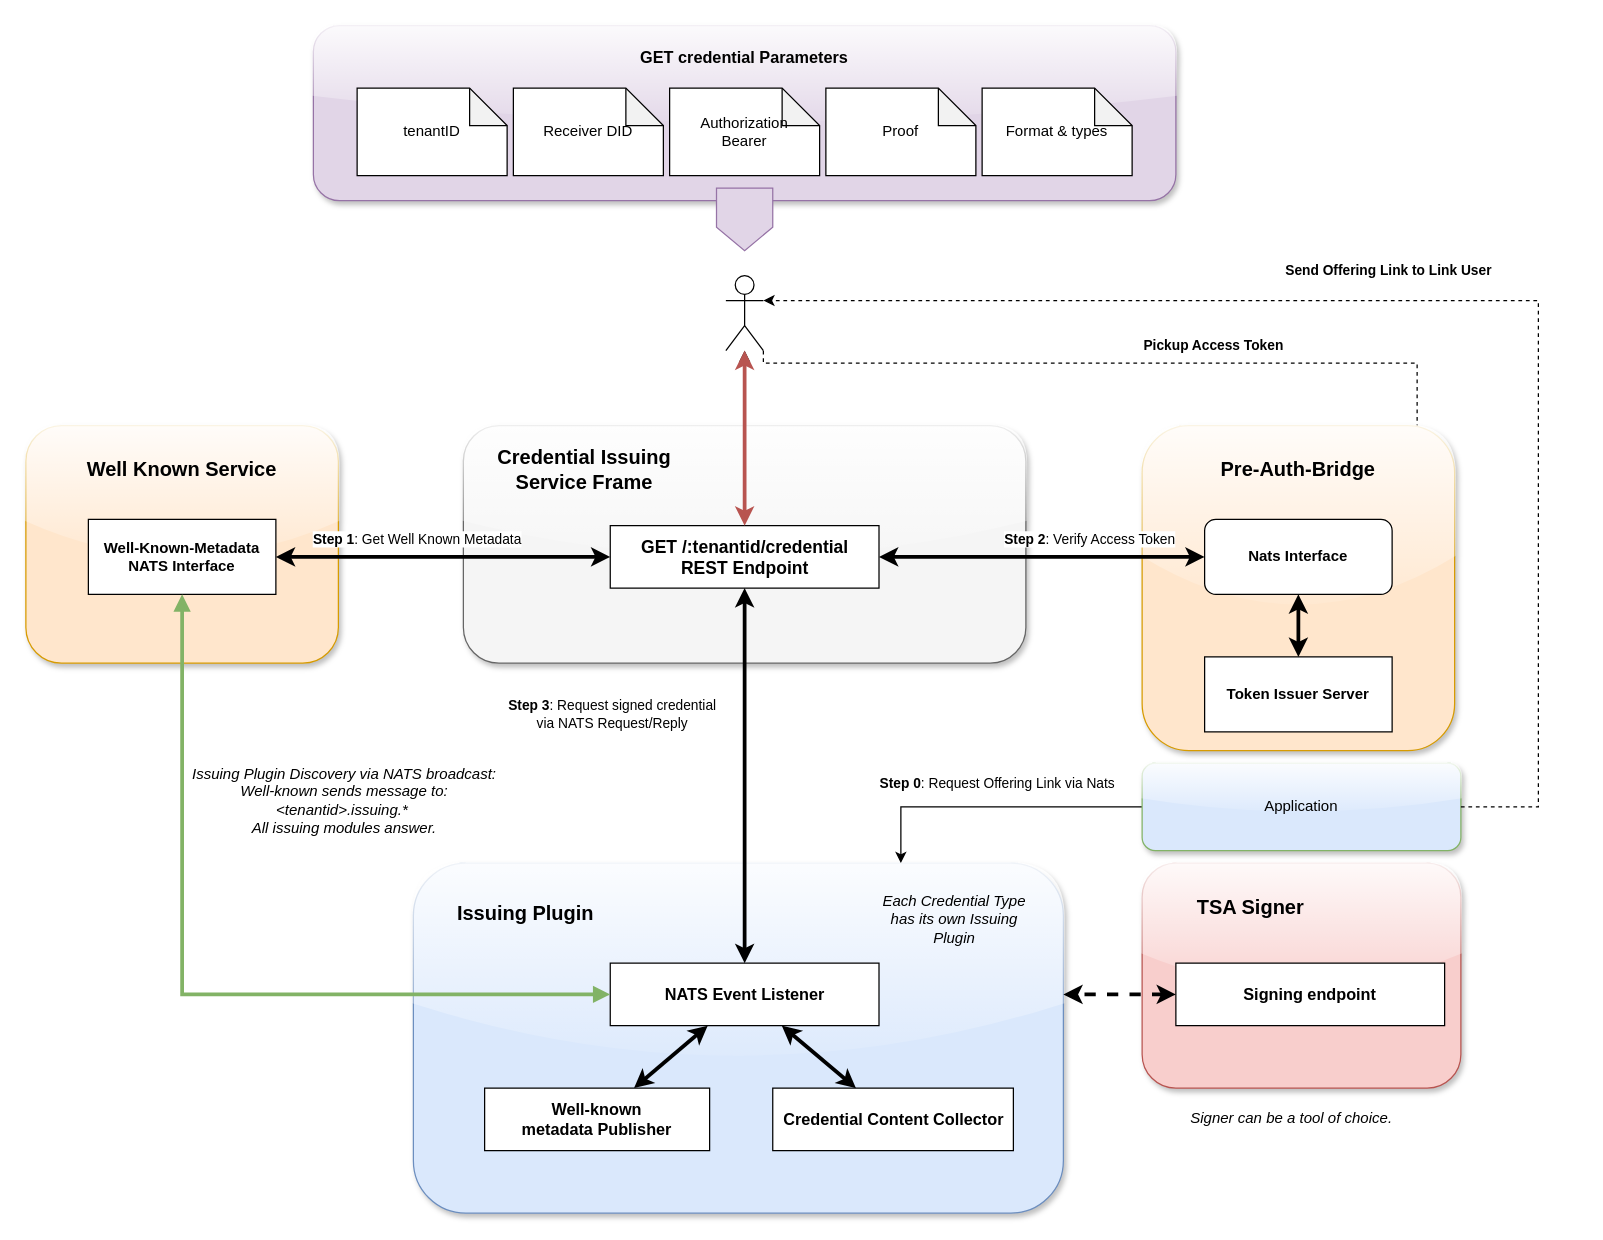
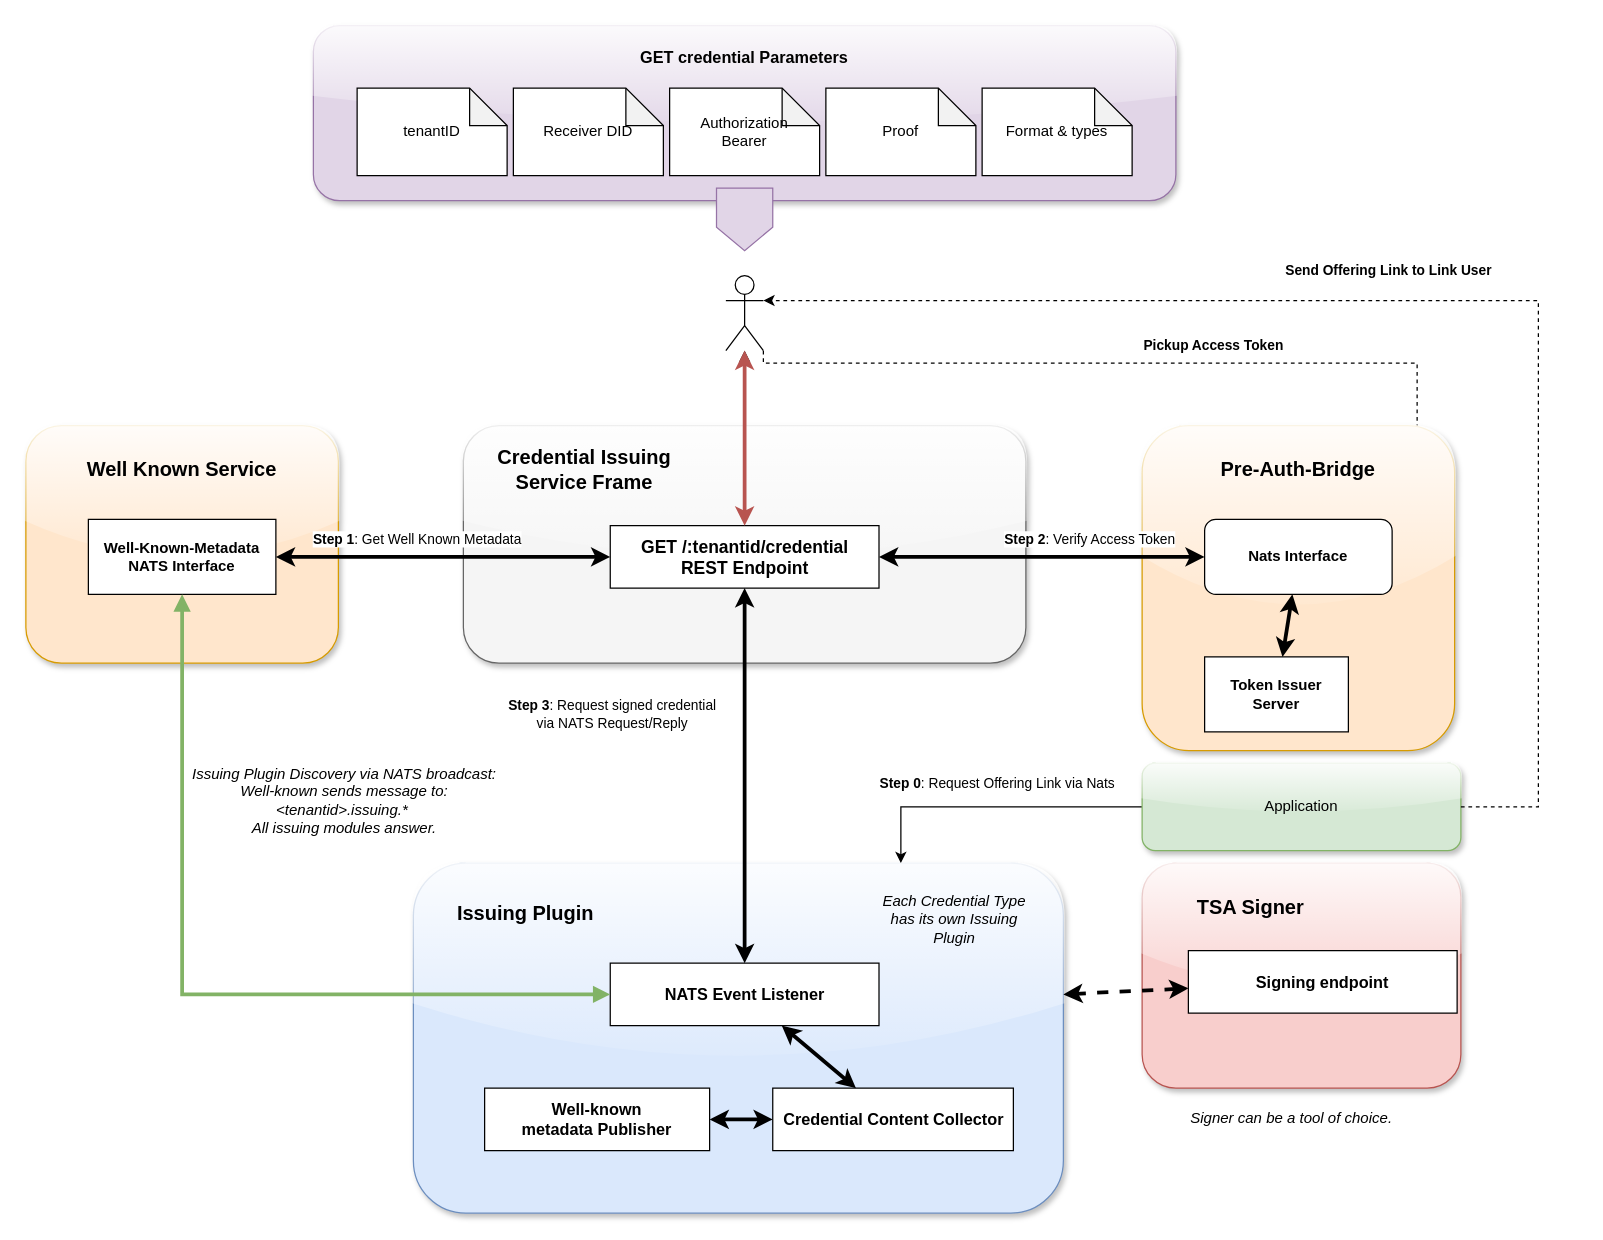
node "Token Issuer Server": size 188x75 -> 144x75
node "Application": fillcolor #dae8fc -> #d5e8d4
node "Signing endpoint": moved (1310, 994) -> (1323, 982)
edge "NATS Event Listener" -- "Well-known metadata Publisher": now "Credential Content Collector" -- "Well-known metadata Publisher"
